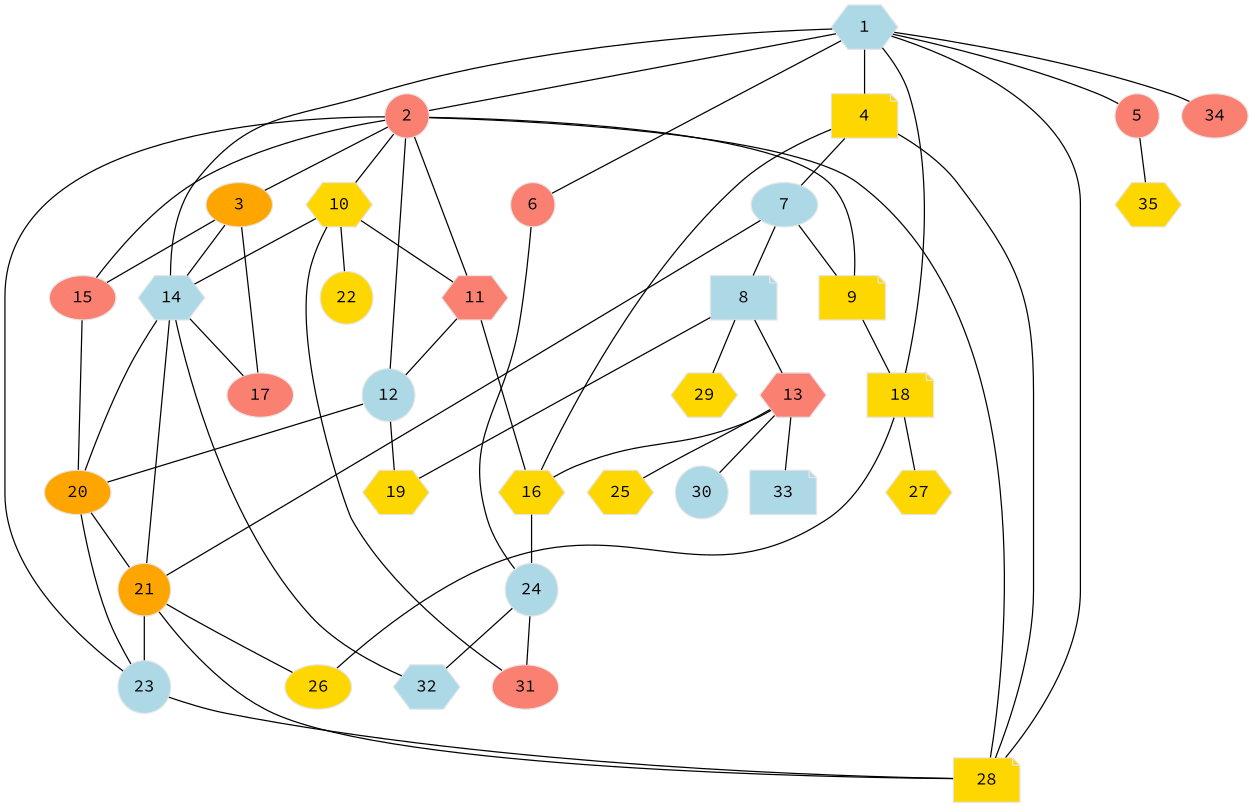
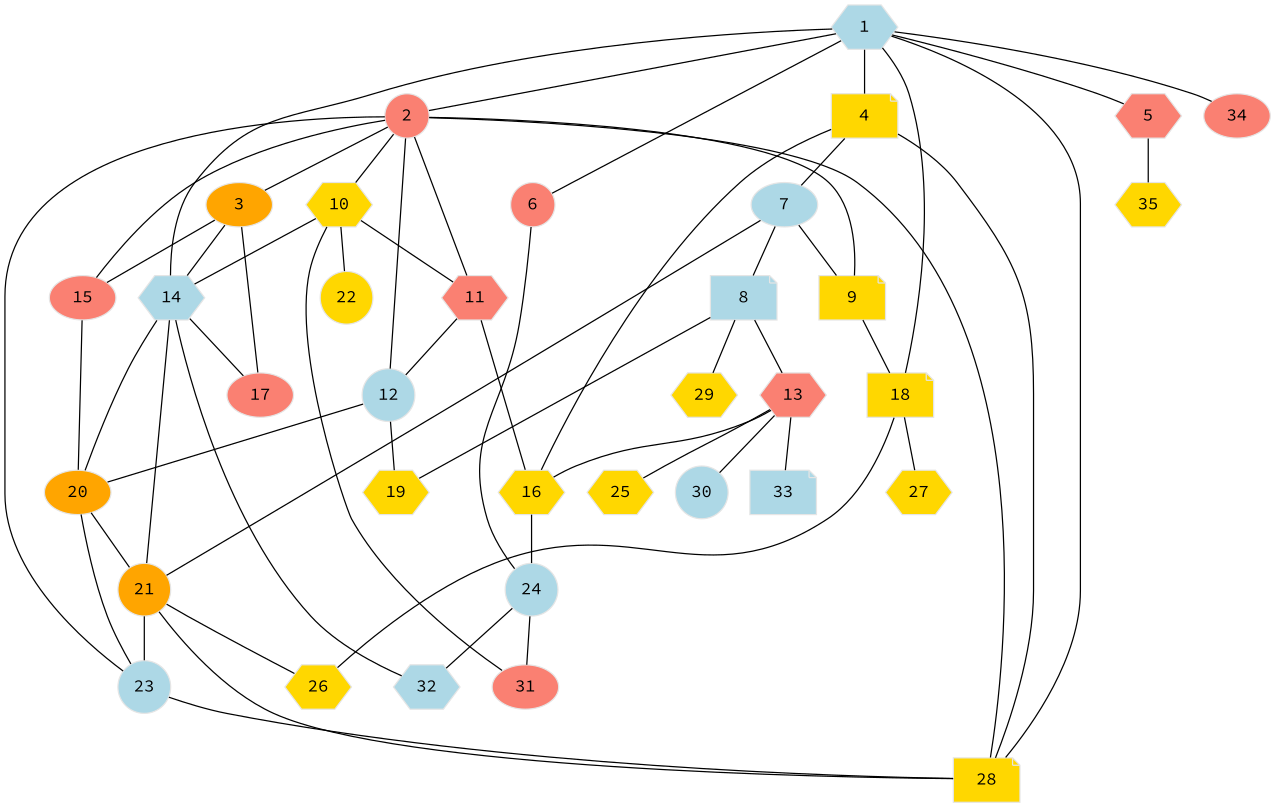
node "5": shape circle -> hexagon
node "26": shape ellipse -> hexagon
